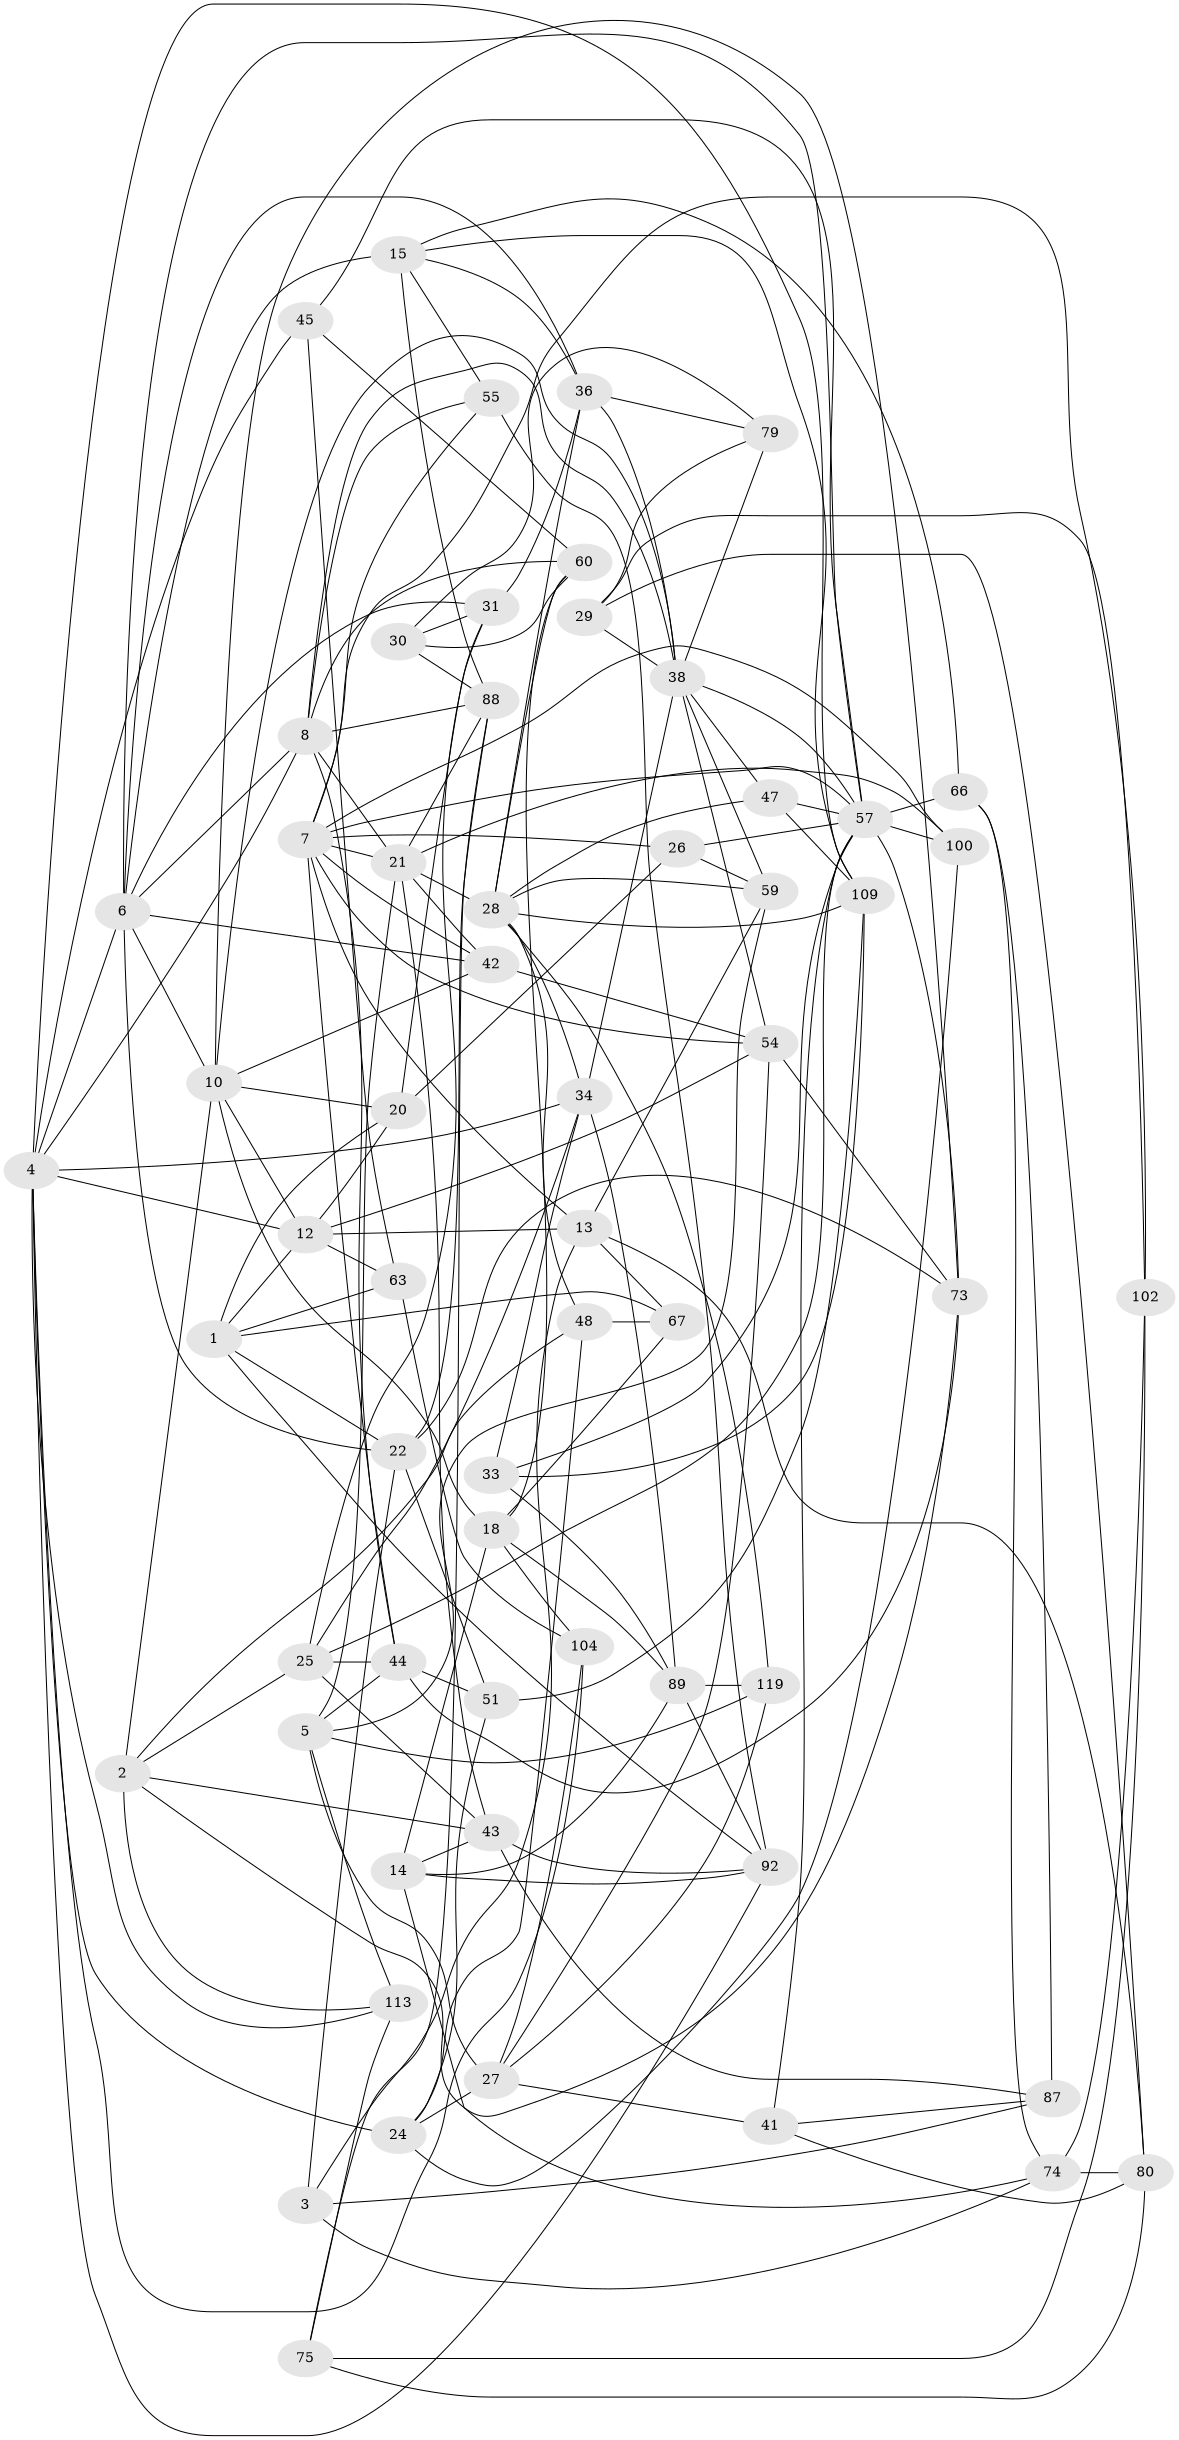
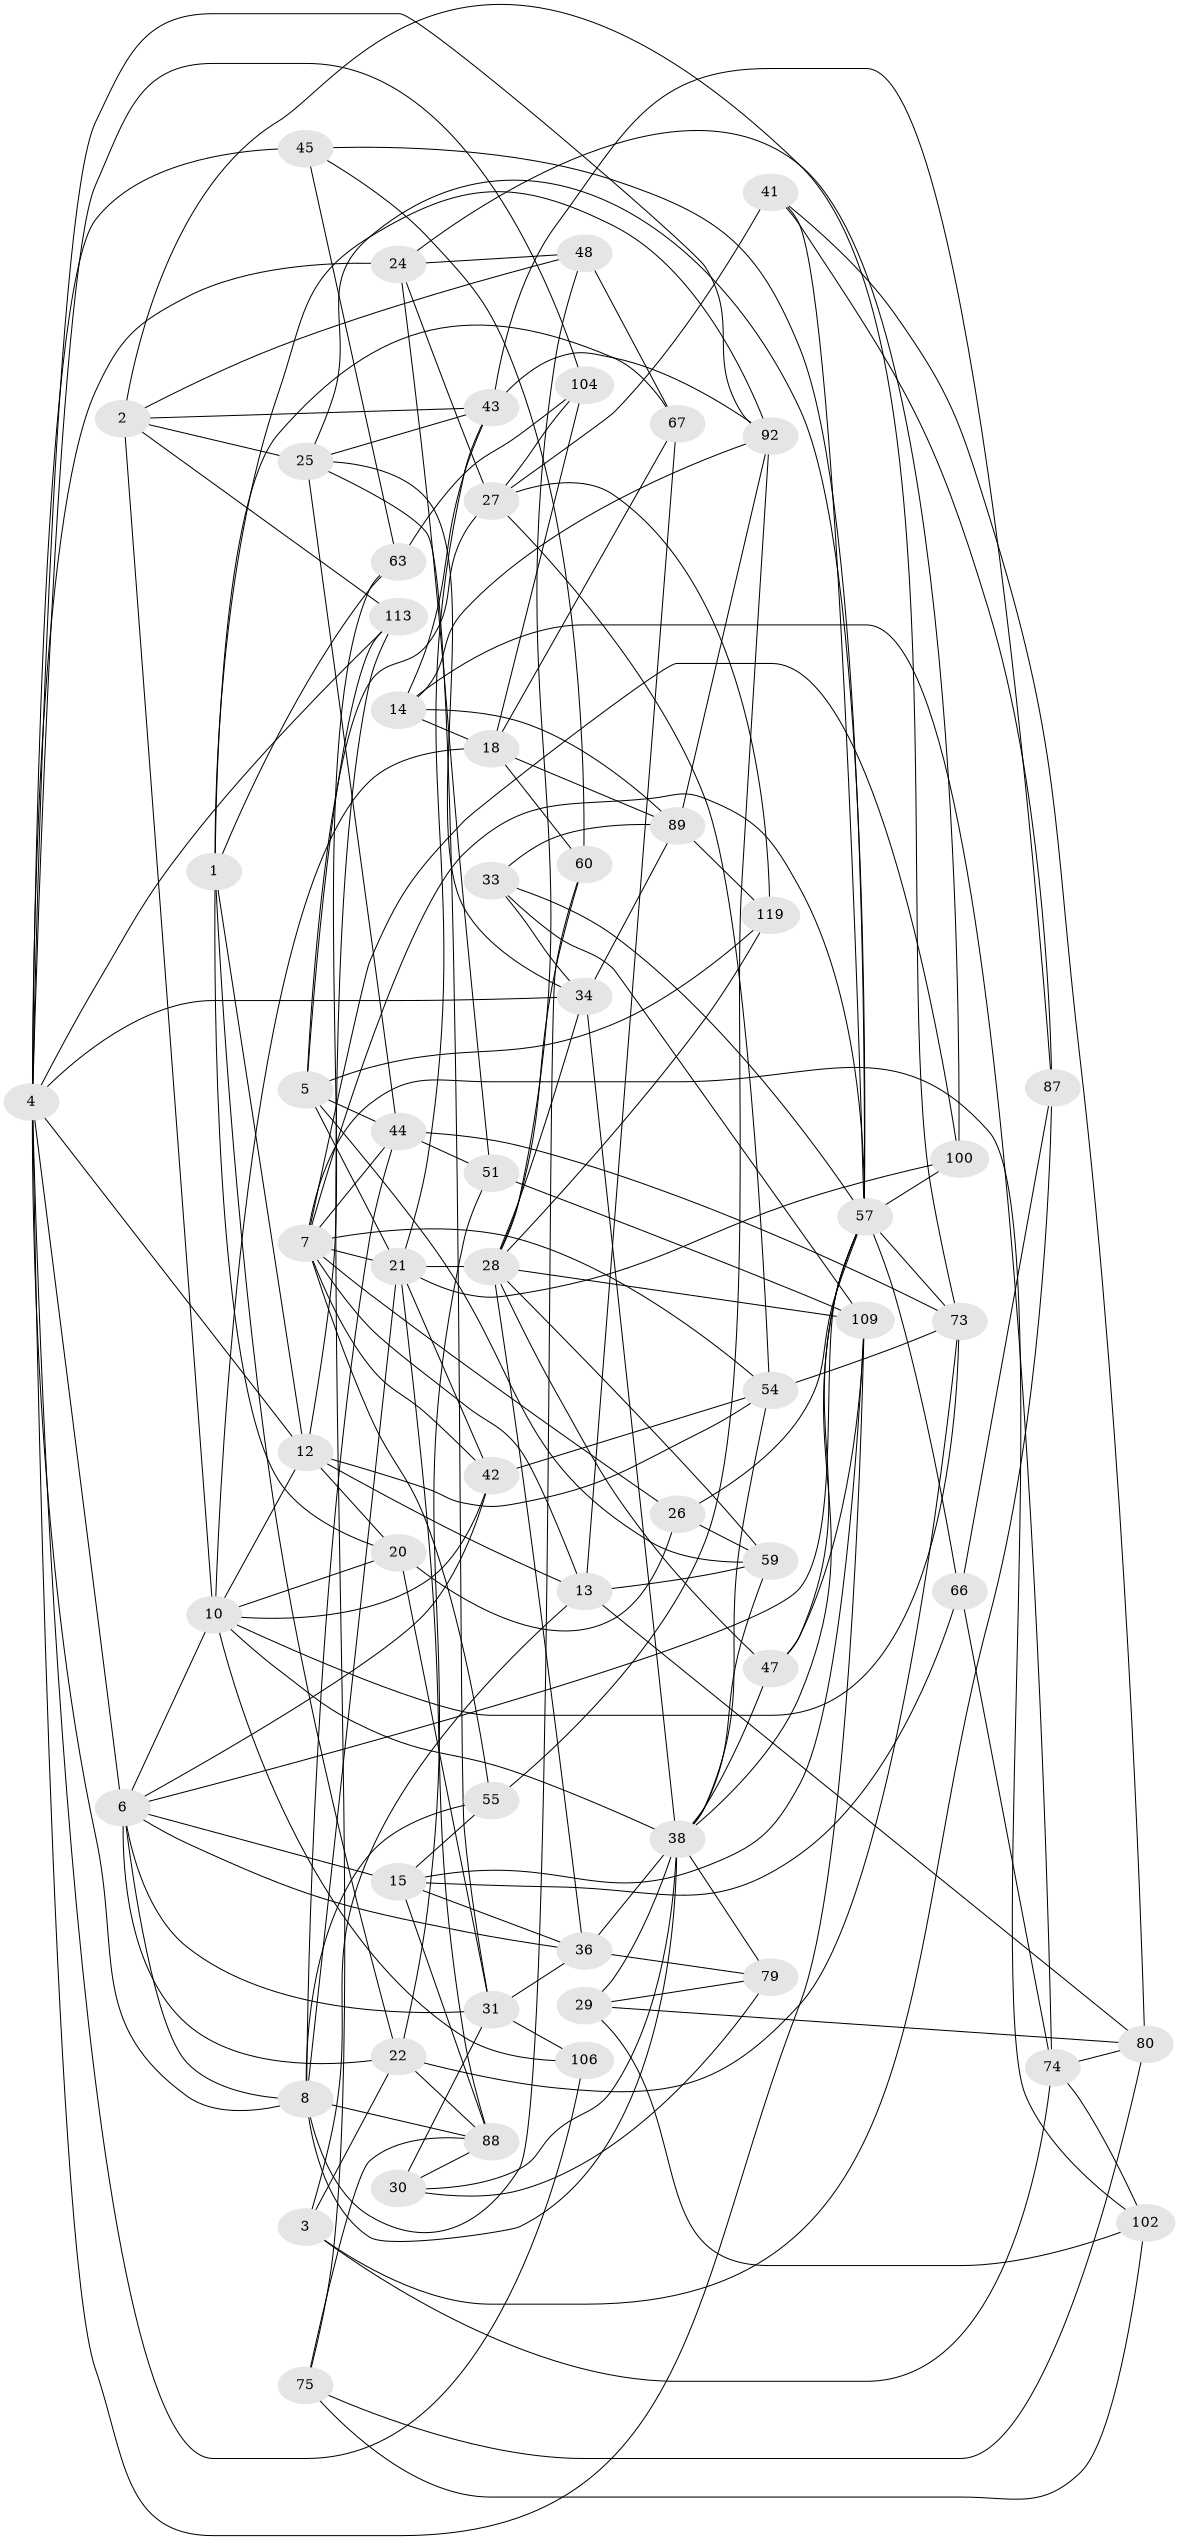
edge "60" -- "30": now "38" -- "30"
node "106": added
